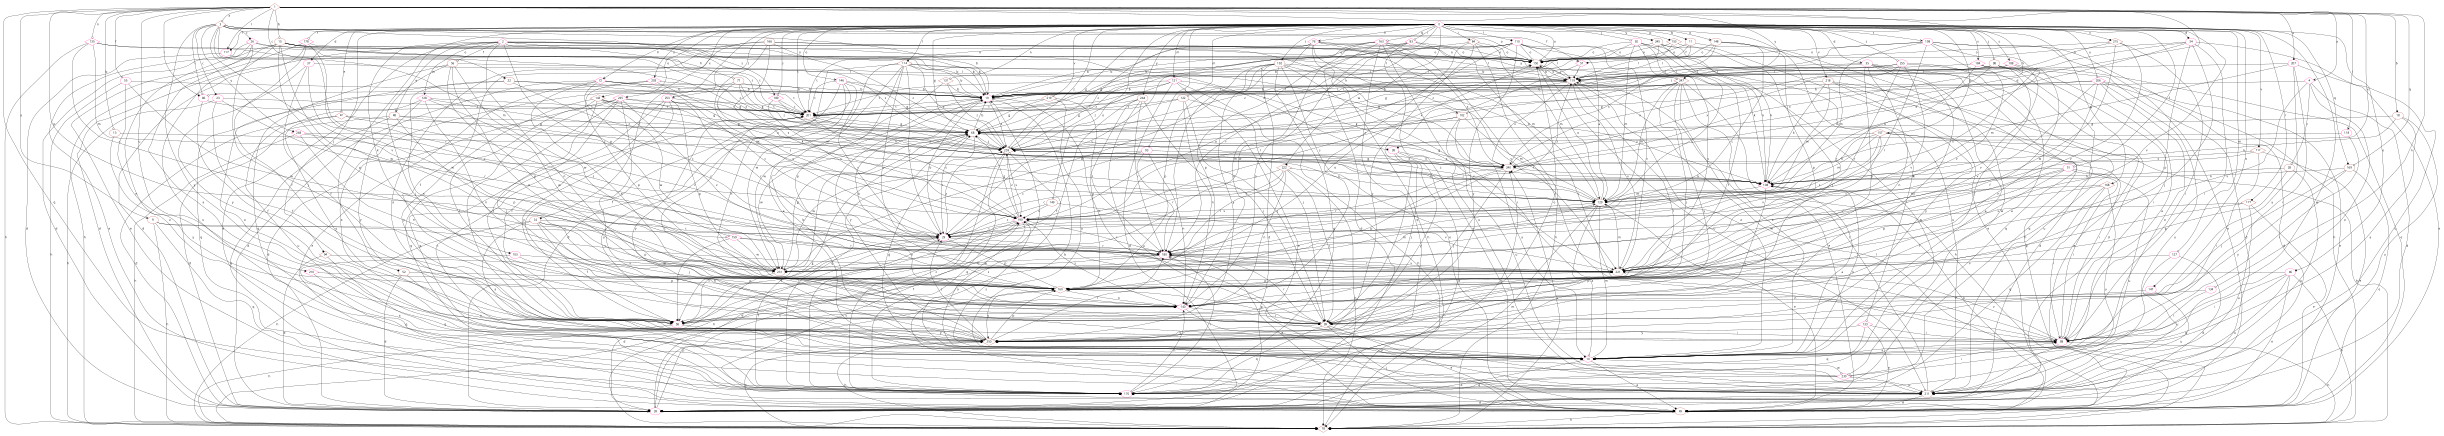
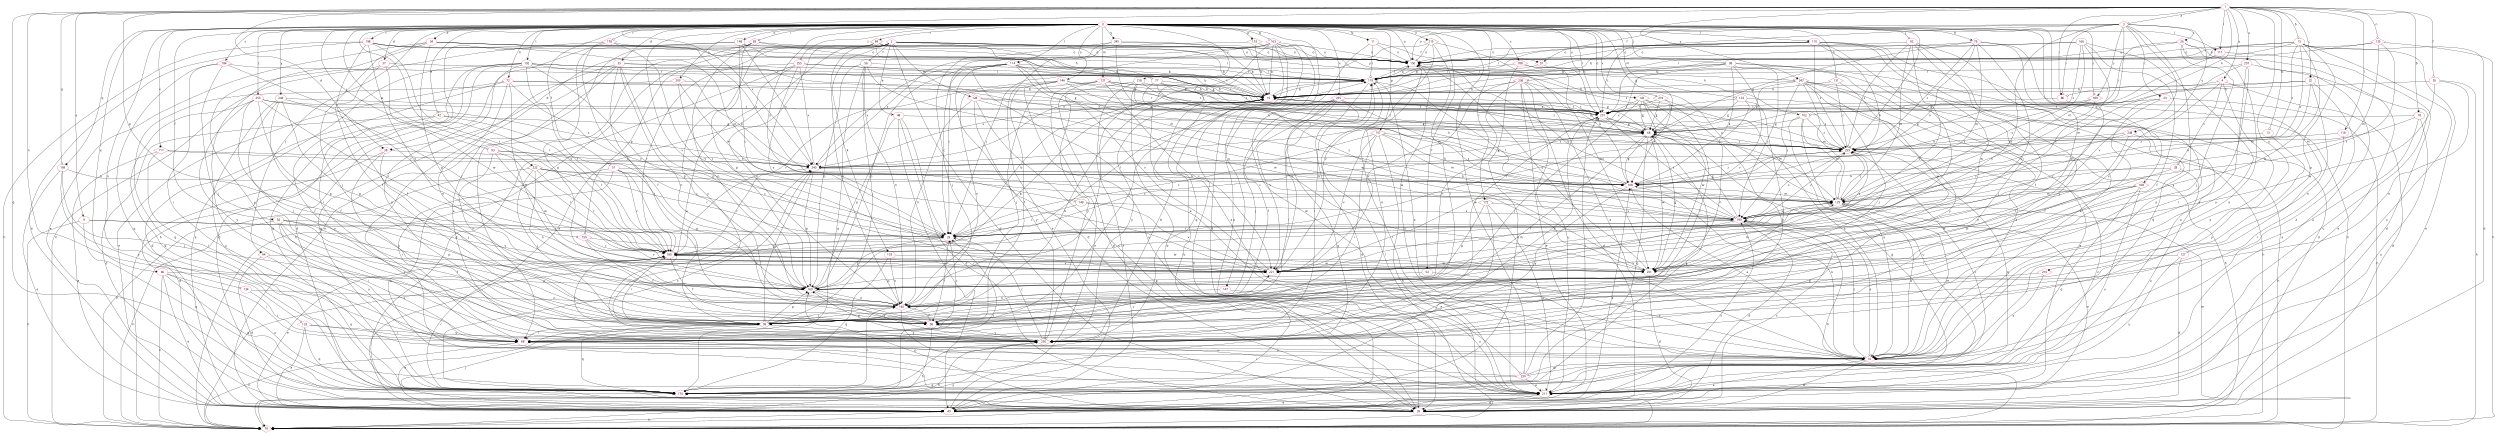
edge "110" -> "129": now "110" -> "10"
node "38": shape ellipse -> diamond
edge "52" -> "39": removed, label "d"
